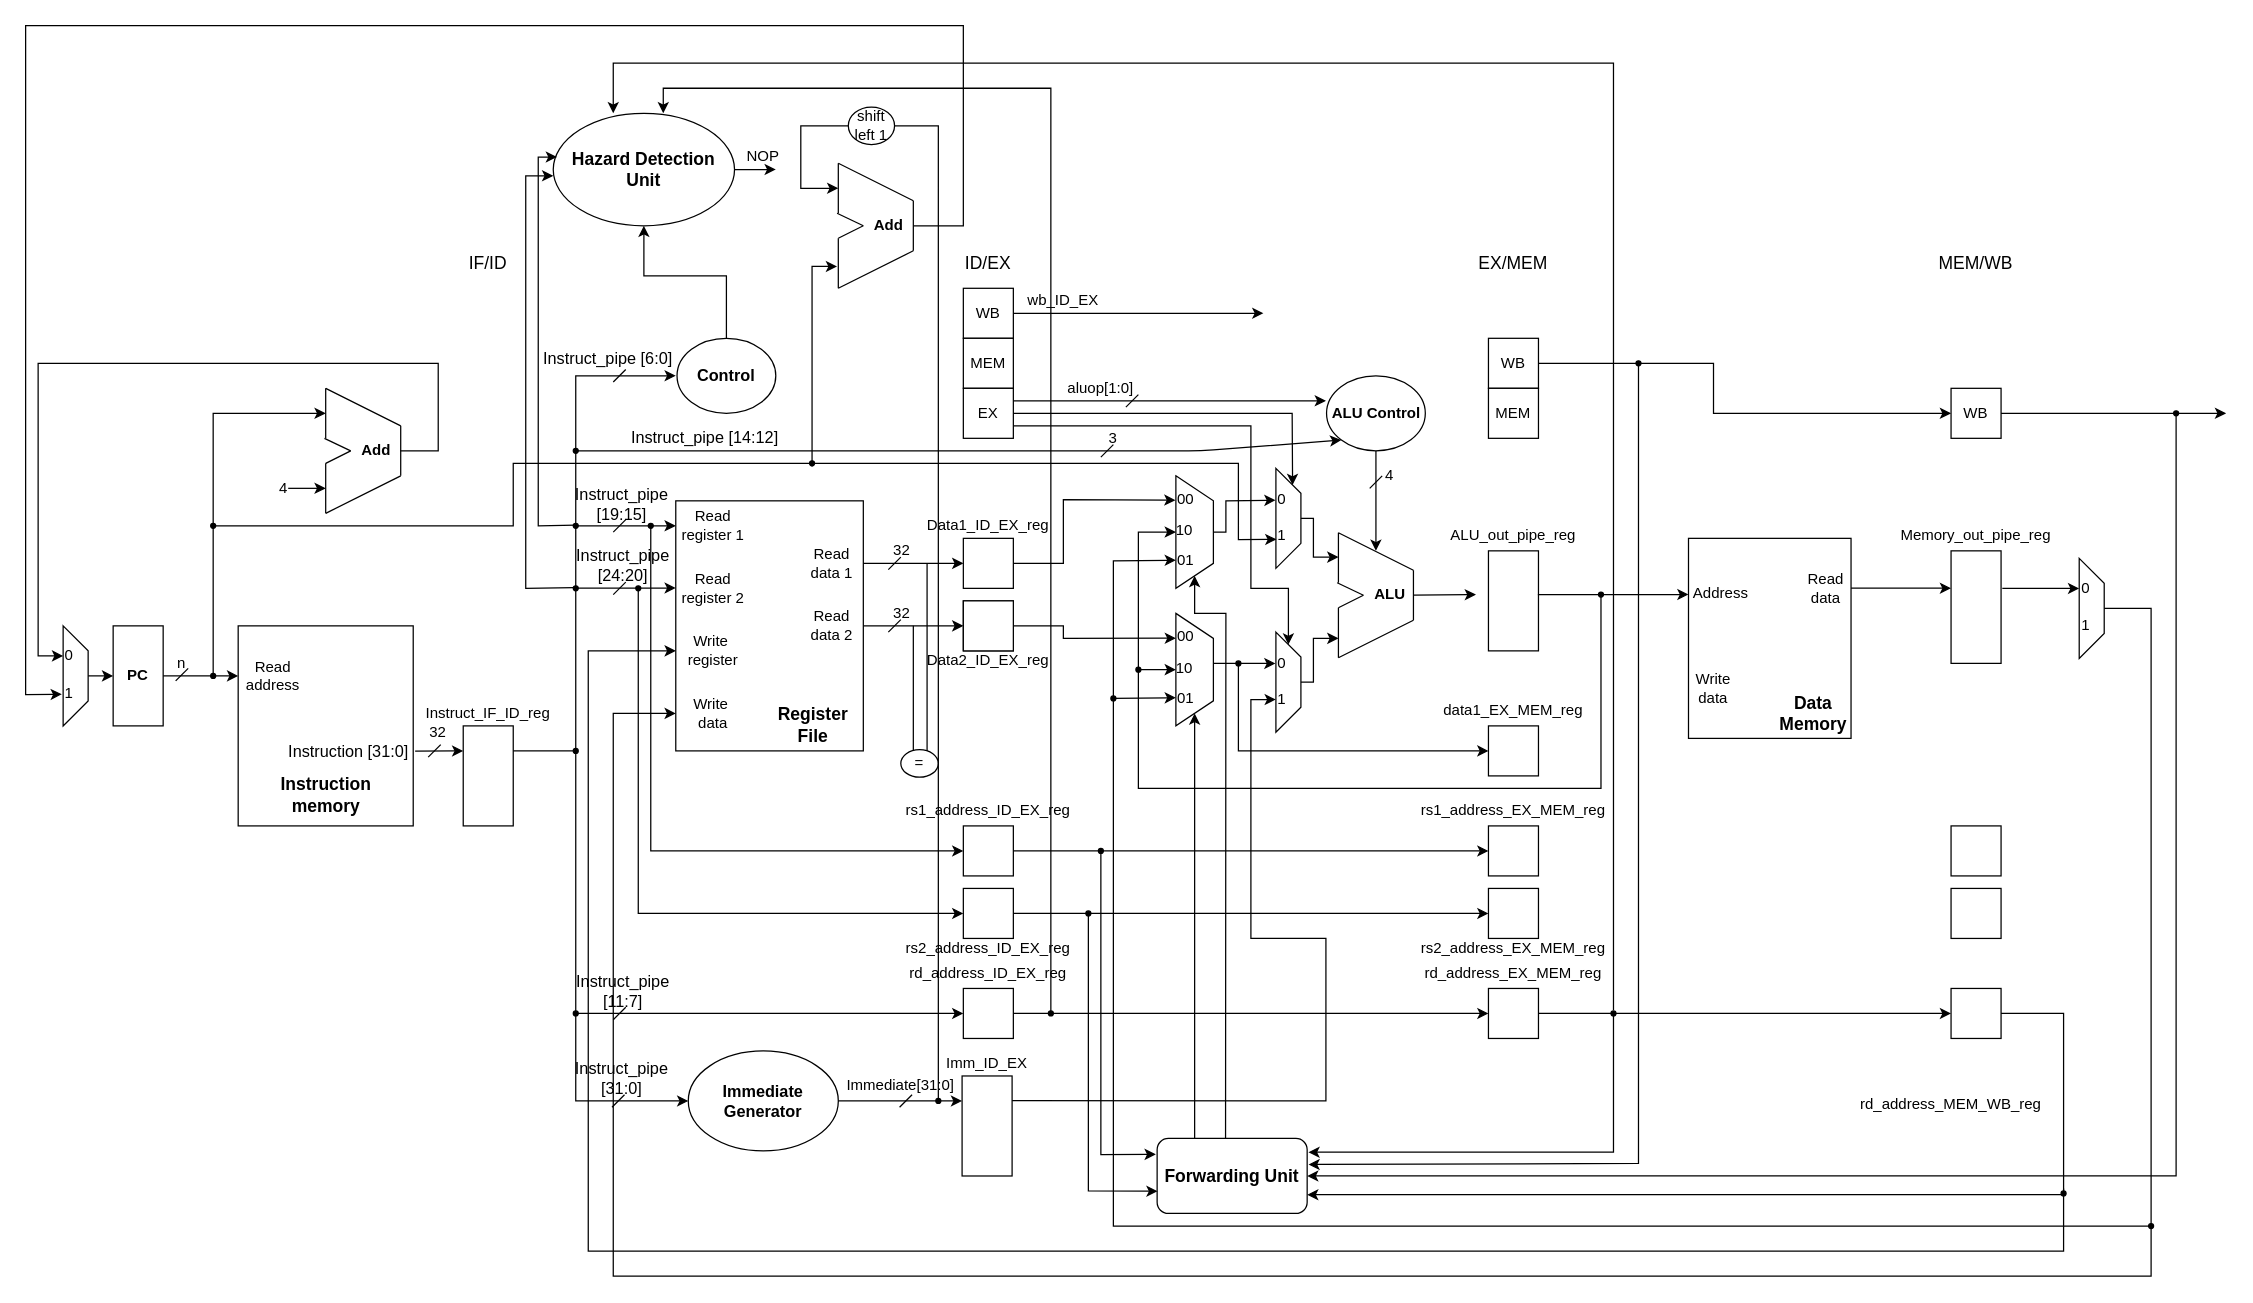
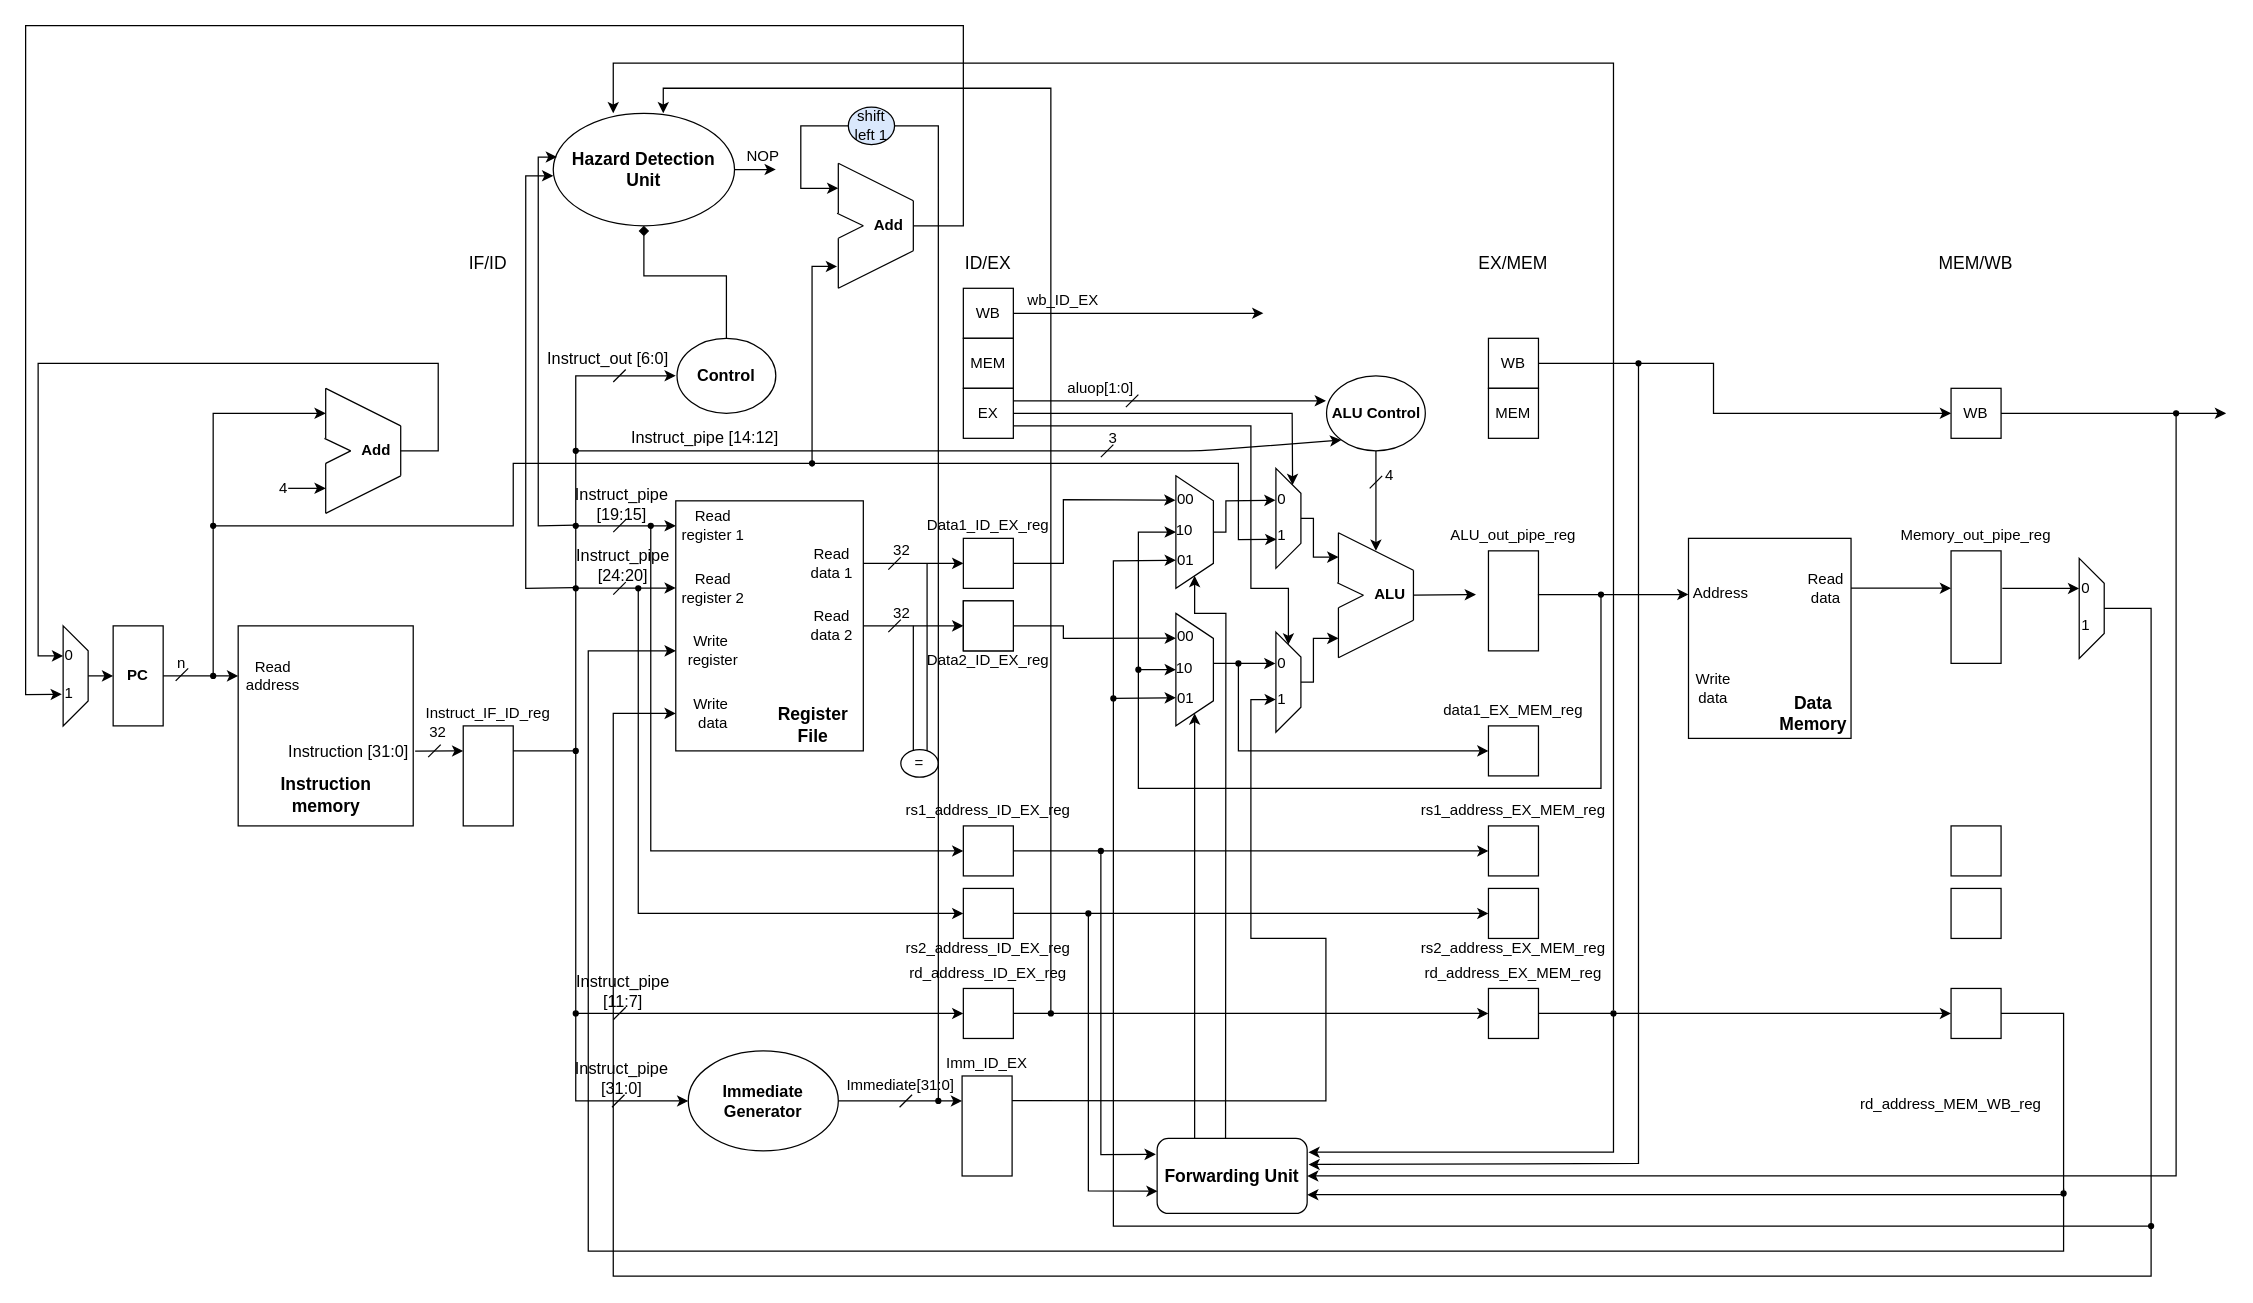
node "shift left 1": fillcolor #ffffff -> #dae8fc
edge "Control" -> "Hazard Detection Unit": arrowhead classic -> diamond
node "Instruct_pipe [6:0]": label "Instruct_pipe [6:0]" -> "Instruct_out [6:0]"
